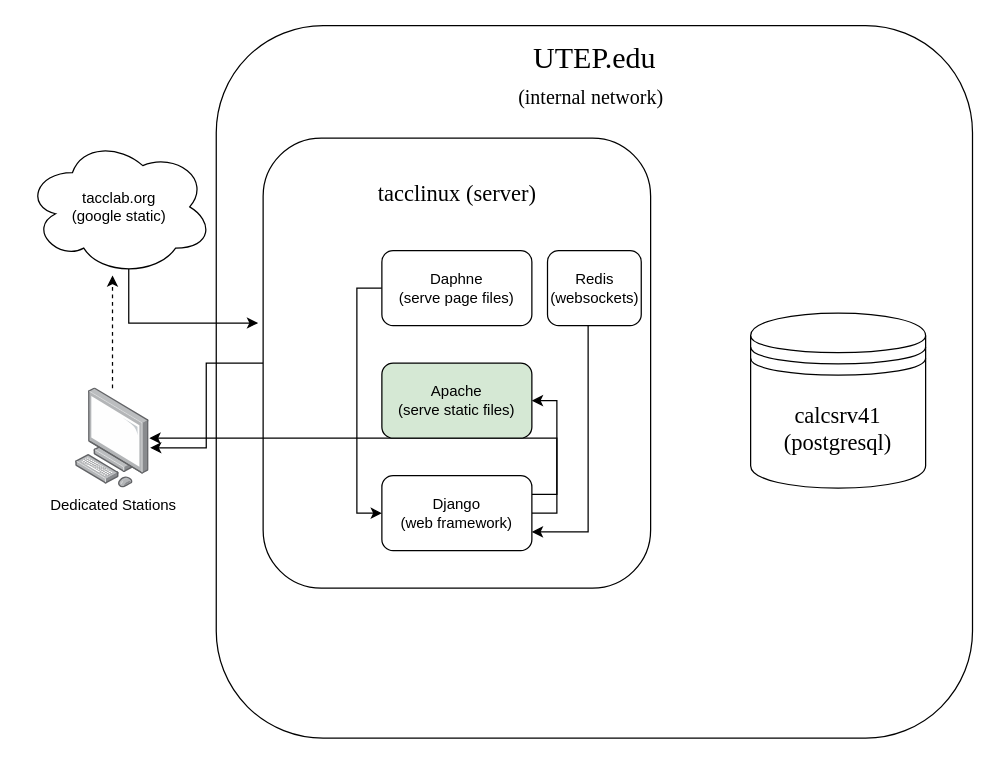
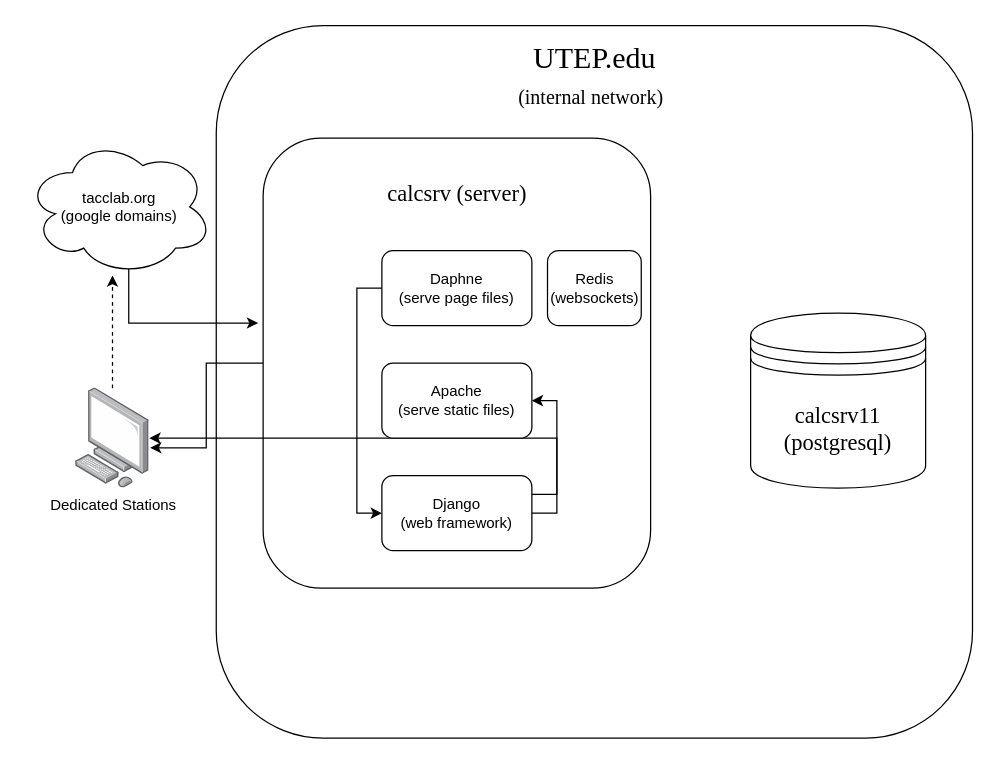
node "tacclinux (server)": label "tacclinux (server)" -> "calcsrv (server)"
node "tacclab.org (google static)": label "tacclab.org (google static)" -> "tacclab.org (google domains)"
node "Apache (serve static files)": fillcolor #d5e8d4 -> #ffffff
node "calcsrv41 (postgresql)": label "calcsrv41 (postgresql)" -> "calcsrv11 (postgresql)"
edge "Redis (websockets)" -> "Django (web framework)": removed
